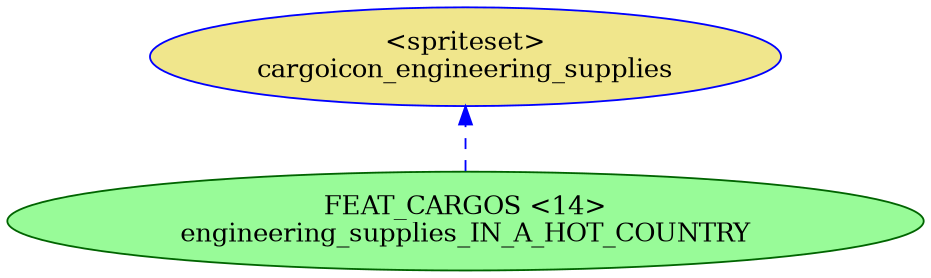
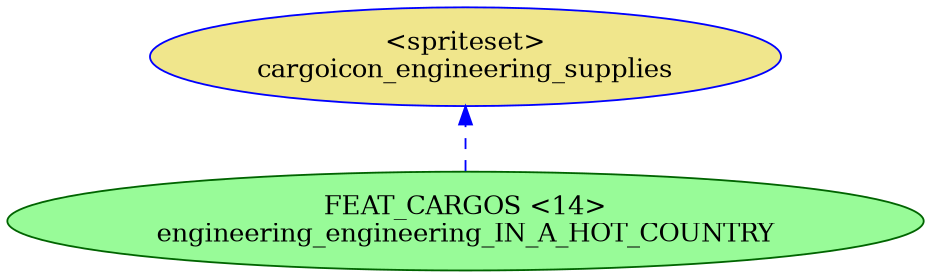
node "FEAT_CARGOS <14> engineering_supplies_IN_A_HOT_COUNTRY": label "FEAT_CARGOS <14> engineering_supplies_IN_A_HOT_COUNTRY" -> "FEAT_CARGOS <14> engineering_engineering_IN_A_HOT_COUNTRY"
